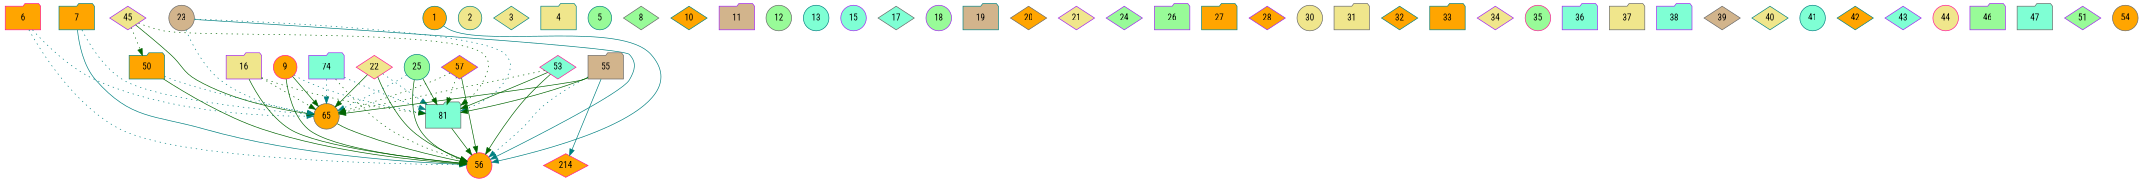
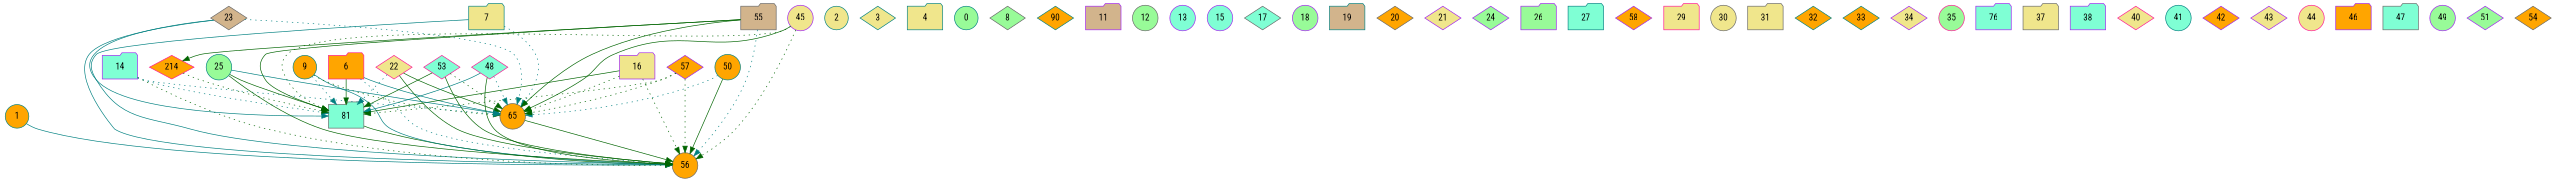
node "7": fillcolor orange -> khaki
node "45": shape diamond -> circle
node "23": shape circle -> diamond
node "5": label "5" -> "0"
node "10": label "10" -> "90"
node "13": color teal -> purple
node "27": fillcolor orange -> aquamarine
node "28": label "28" -> "58"
node "33": shape folder -> diamond
node "36": label "36" -> "76"
node "29": added
node "39": removed
node "40": color teal -> deeppink
node "42": color teal -> purple
node "43": fillcolor aquamarine -> khaki
node "46": fillcolor palegreen -> orange
node "54": shape circle -> diamond
node "49": added
edge "45" -> "50": now "45" -> "56"
edge "23" -> "81": style dotted -> solid
node "50": shape folder -> circle
node "9": color deeppink -> teal
node "74": label "74" -> "14"
node "48": added
edge "6" -> "81": added
edge "9" -> "65": style solid -> dotted
edge "25" -> "65": style dotted -> solid
edge "16" -> "81": style dotted -> solid
edge "214" -> "81": added
edge "6" -> "65": style dotted -> solid
edge "55" -> "214": color teal -> darkgreen
edge "57" -> "56": style solid -> dotted
edge "9" -> "56": color darkgreen -> teal
edge "16" -> "56": style solid -> dotted
node "56": color deeppink -> gray40
